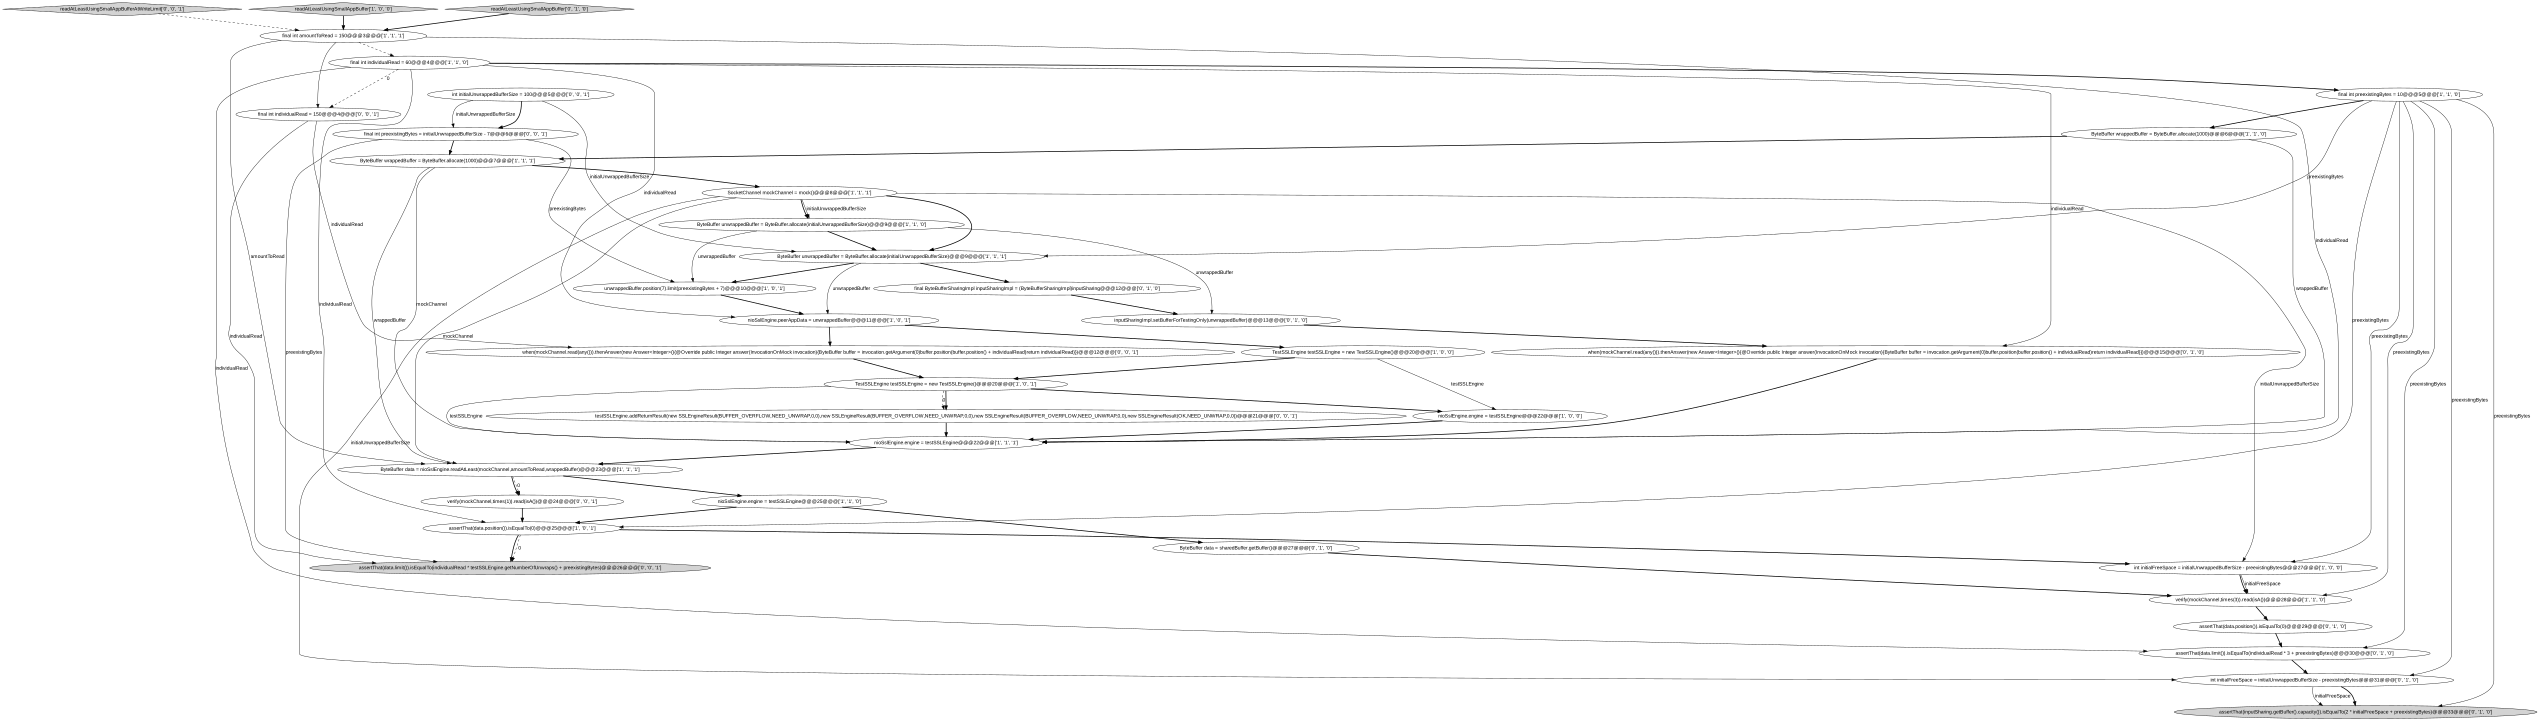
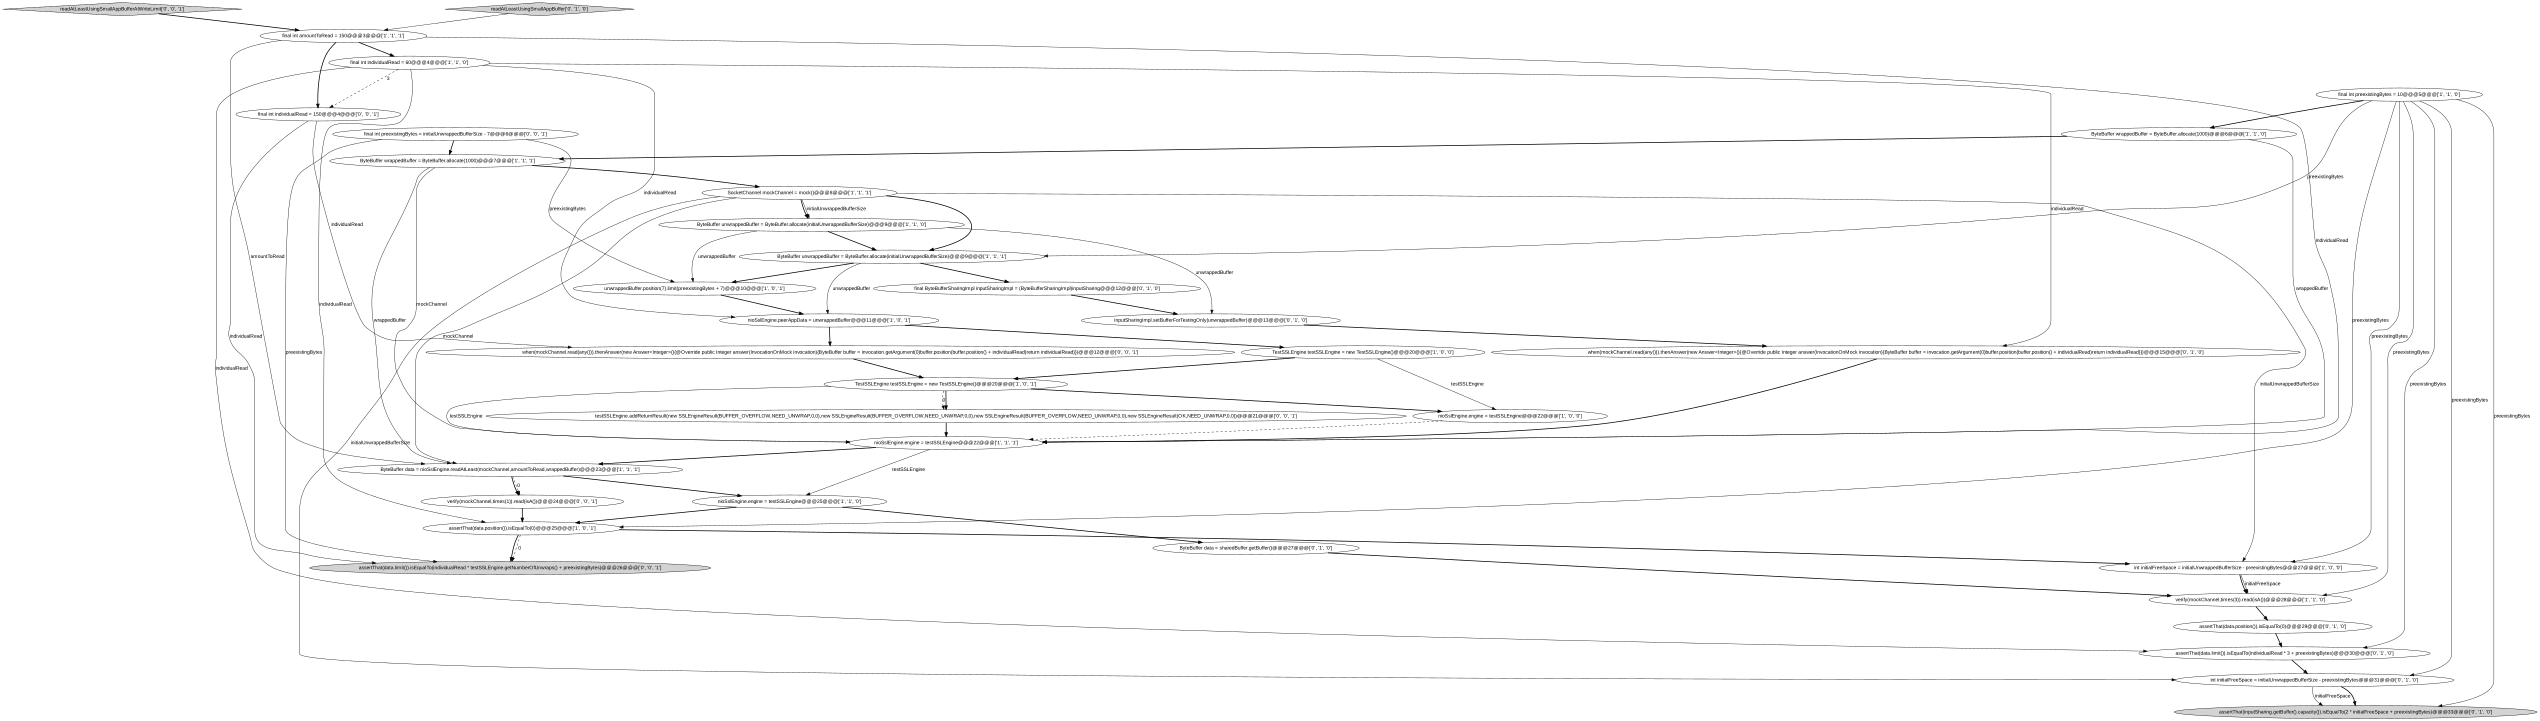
node "readAtLeastUsingSmallAppBuffer['1', '0', '0']": removed
edge "readAtLeastUsingSmallAppBufferAtWriteLimit['0', '0', '1']" -> "final int amountToRead = 150@@@3@@@['1', '1', '1']": style dashed -> bold
edge "readAtLeastUsingSmallAppBuffer['0', '1', '0']" -> "final int amountToRead = 150@@@3@@@['1', '1', '1']": style bold -> solid
edge "final int amountToRead = 150@@@3@@@['1', '1', '1']" -> "final int individualRead = 60@@@4@@@['1', '1', '0']": style dashed -> bold
edge "final int individualRead = 60@@@4@@@['1', '1', '0']" -> "final int preexistingBytes = 10@@@5@@@['1', '1', '0']": removed
edge "final int amountToRead = 150@@@3@@@['1', '1', '1']" -> "final int individualRead = 150@@@4@@@['0', '0', '1']": style solid -> bold
edge "final int individualRead = 60@@@4@@@['1', '1', '0']" -> "final int individualRead = 150@@@4@@@['0', '0', '1']": label "0" -> "3"
node "int initialUnwrappedBufferSize = 100@@@5@@@['0', '0', '1']": removed
edge "nioSslEngine.engine = testSSLEngine@@@22@@@['1', '0', '0']" -> "nioSslEngine.engine = testSSLEngine@@@22@@@['1', '1', '1']": style bold -> dashed
edge "nioSslEngine.engine = testSSLEngine@@@22@@@['1', '1', '1']" -> "nioSslEngine.engine = testSSLEngine@@@25@@@['1', '1', '0']": added, label "testSSLEngine"
